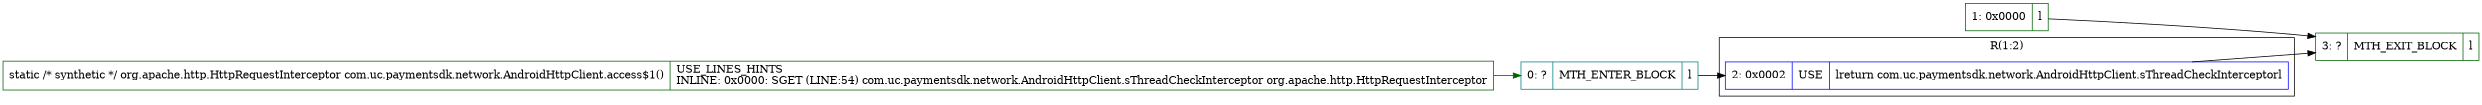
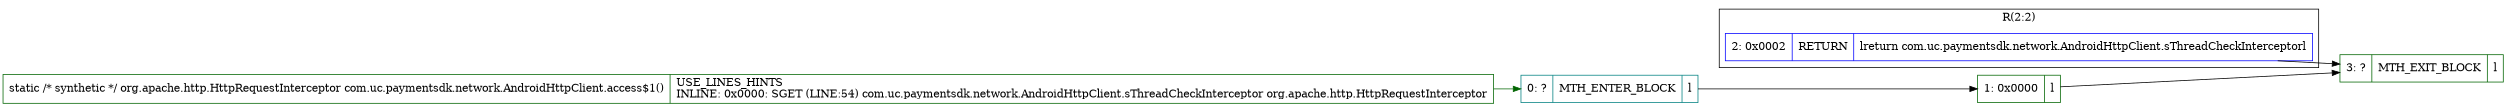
cluster "R(1:2)": label "R(1:2)" -> "R(2:2)"
node "2: 0x0002": text "USE" -> "RETURN"
edge "0: ?" -> "2: 0x0002": now "0: ?" -> "1: 0x0000"
